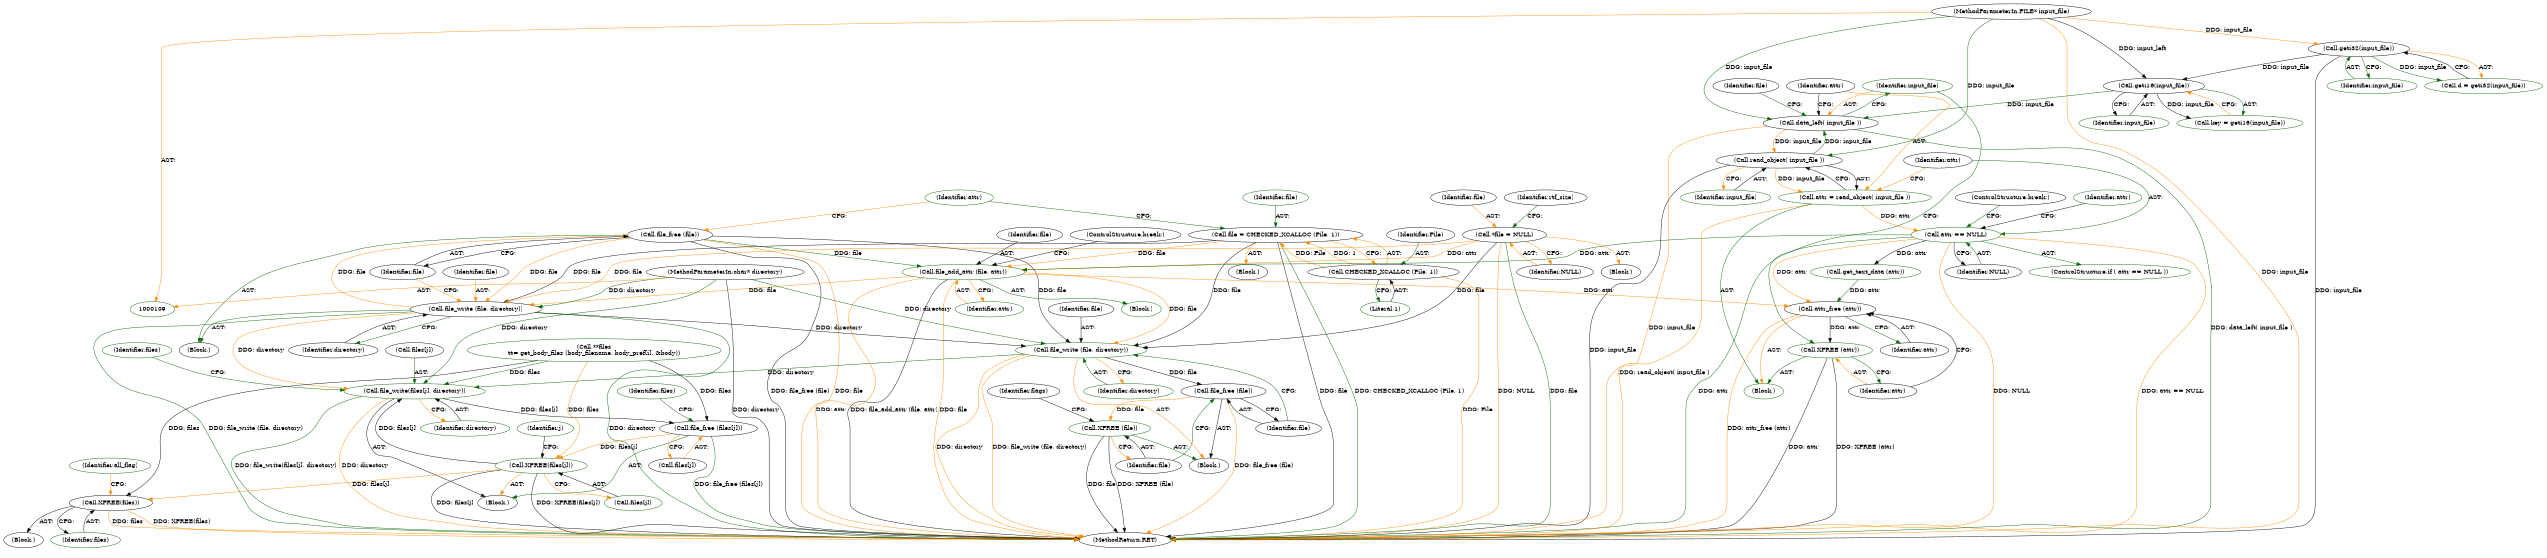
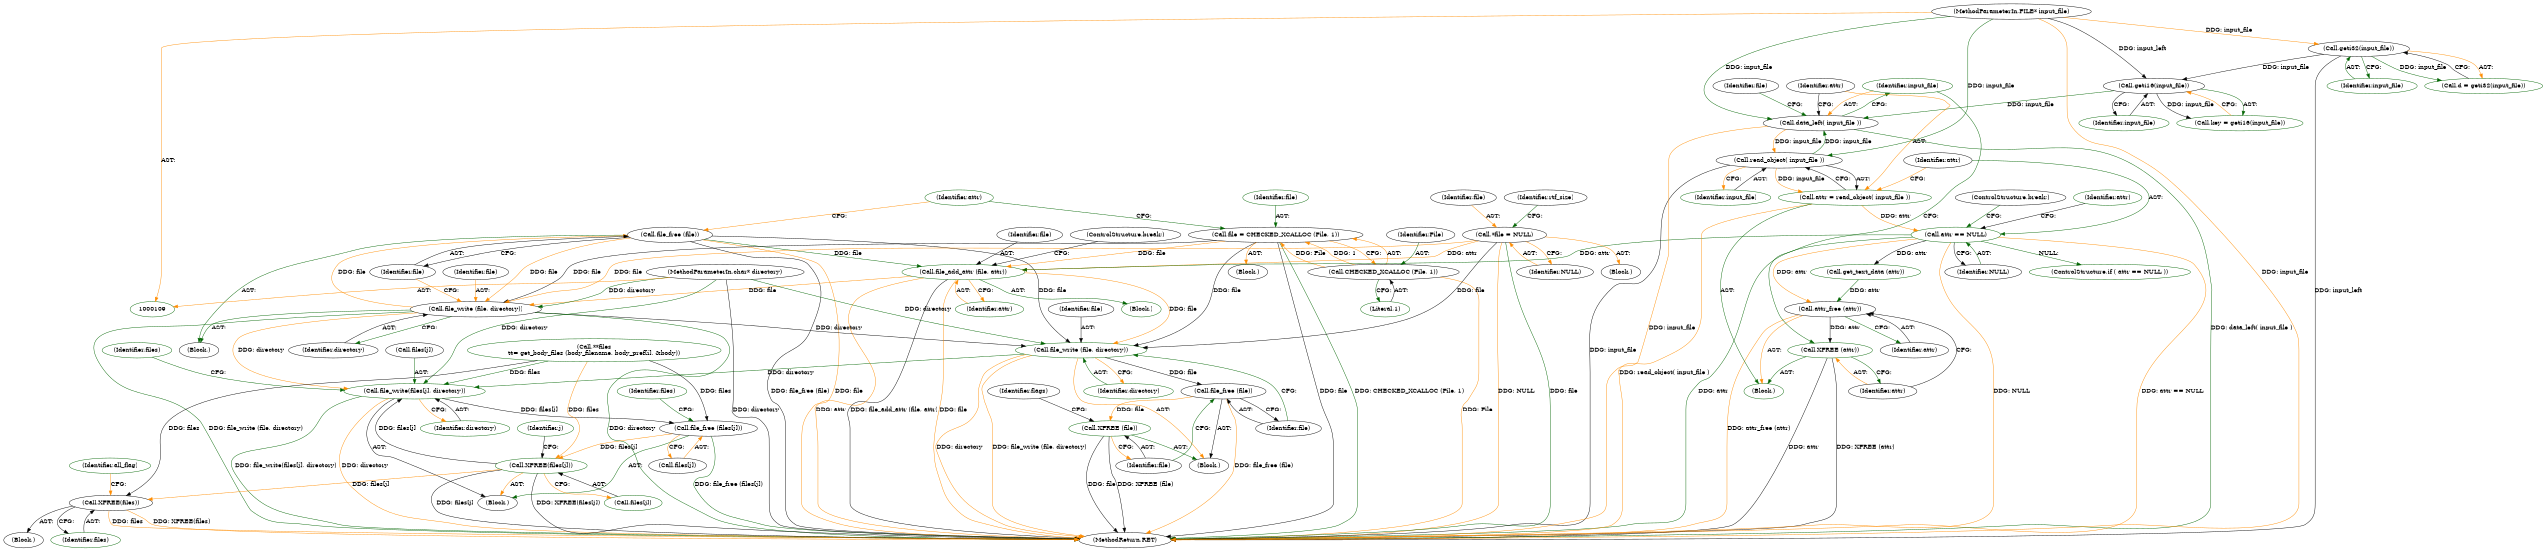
edge "(Call,attr == NULL)" -> "(ControlStructure,if ( attr == NULL ))": label "AST: " -> "NULL: "
edge "(Call,file_add_attr (file, attr))" -> "(Call,attr_free (attr))": removed, label "DDG: attr"
edge "(Call,geti32(input_file))" -> "(MethodReturn,RET)": label "DDG: input_file" -> "DDG: input_left"
